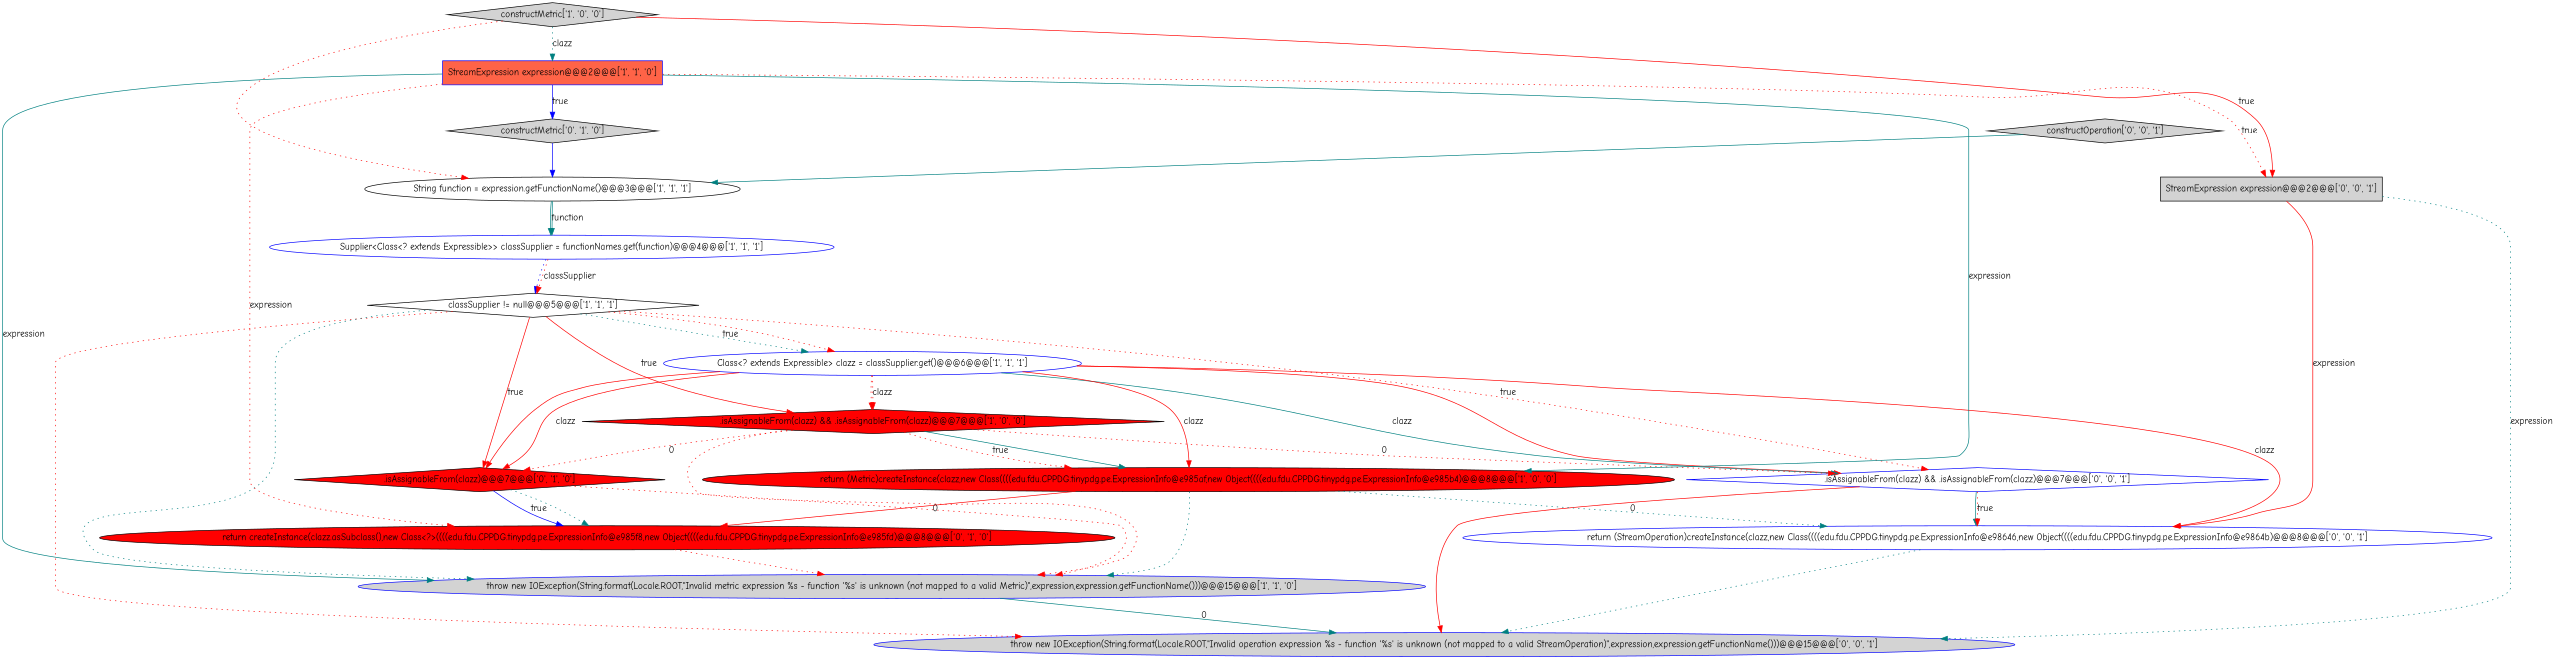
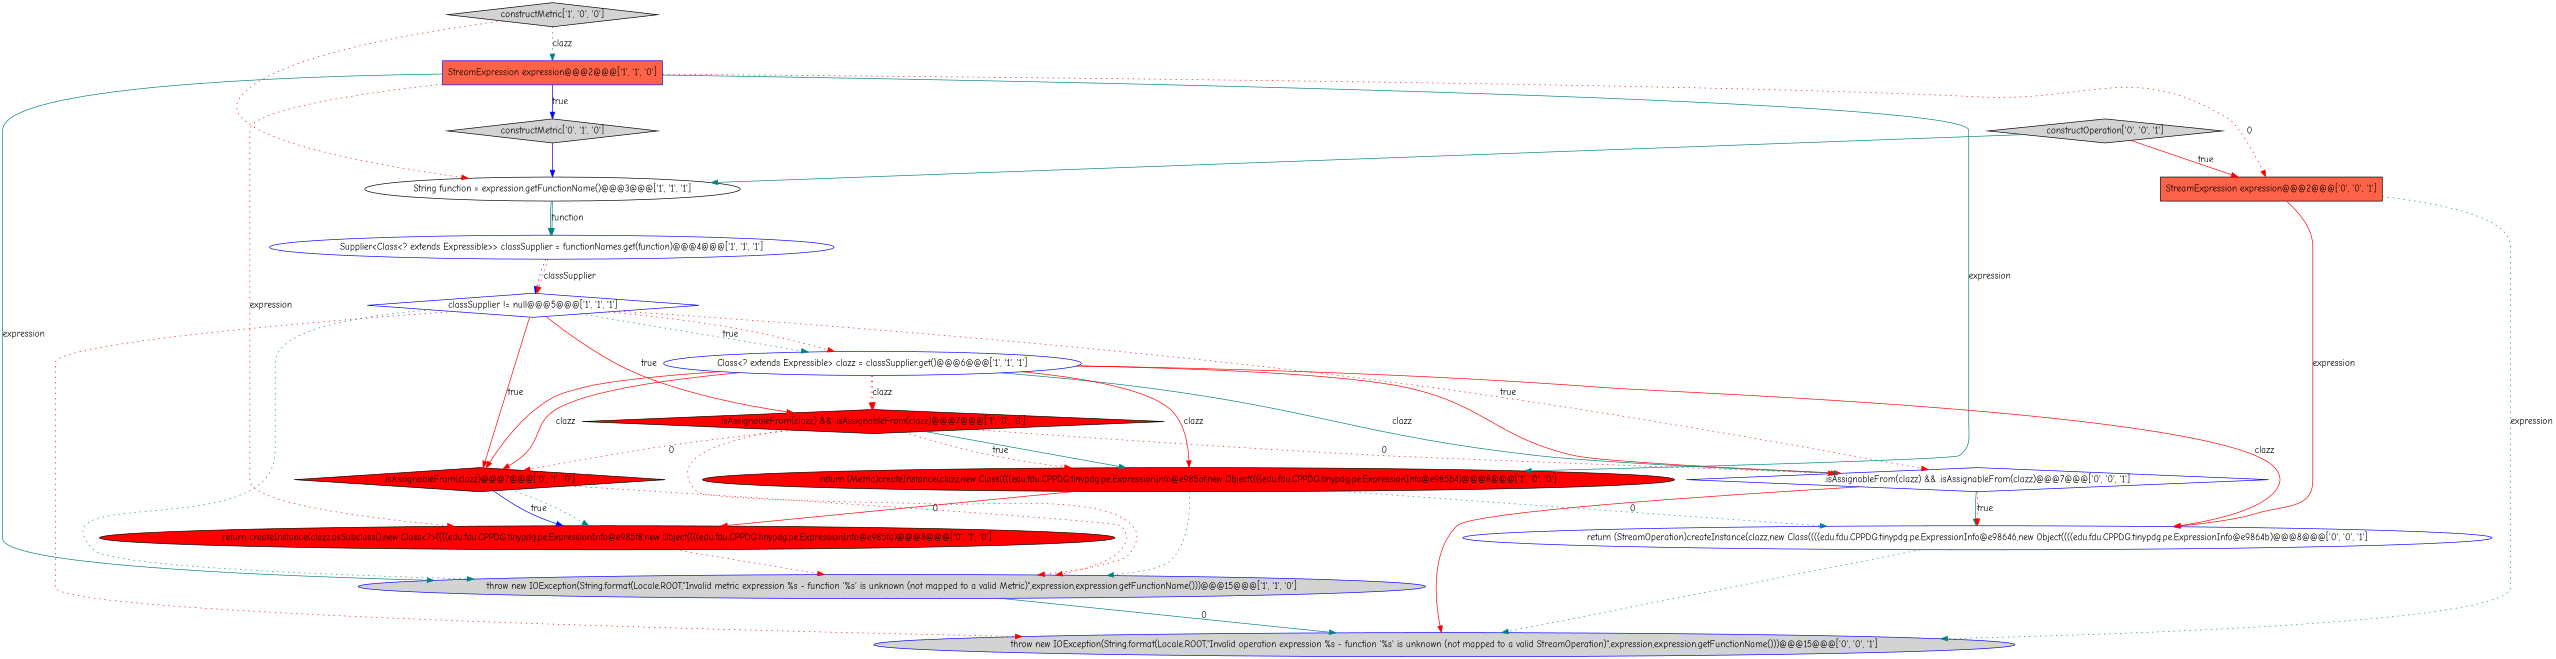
edge "constructMetric['1', '0', '0']" -> "StreamExpression expression@@@2@@@['0', '0', '1']": now "constructOperation['0', '0', '1']" -> "StreamExpression expression@@@2@@@['0', '0', '1']"
edge "StreamExpression expression@@@2@@@['1', '1', '0']" -> "StreamExpression expression@@@2@@@['0', '0', '1']": label "true" -> "0"
node "StreamExpression expression@@@2@@@['0', '0', '1']": fillcolor lightgray -> tomato
node "classSupplier != null@@@5@@@['1', '1', '1']": color black -> blue
